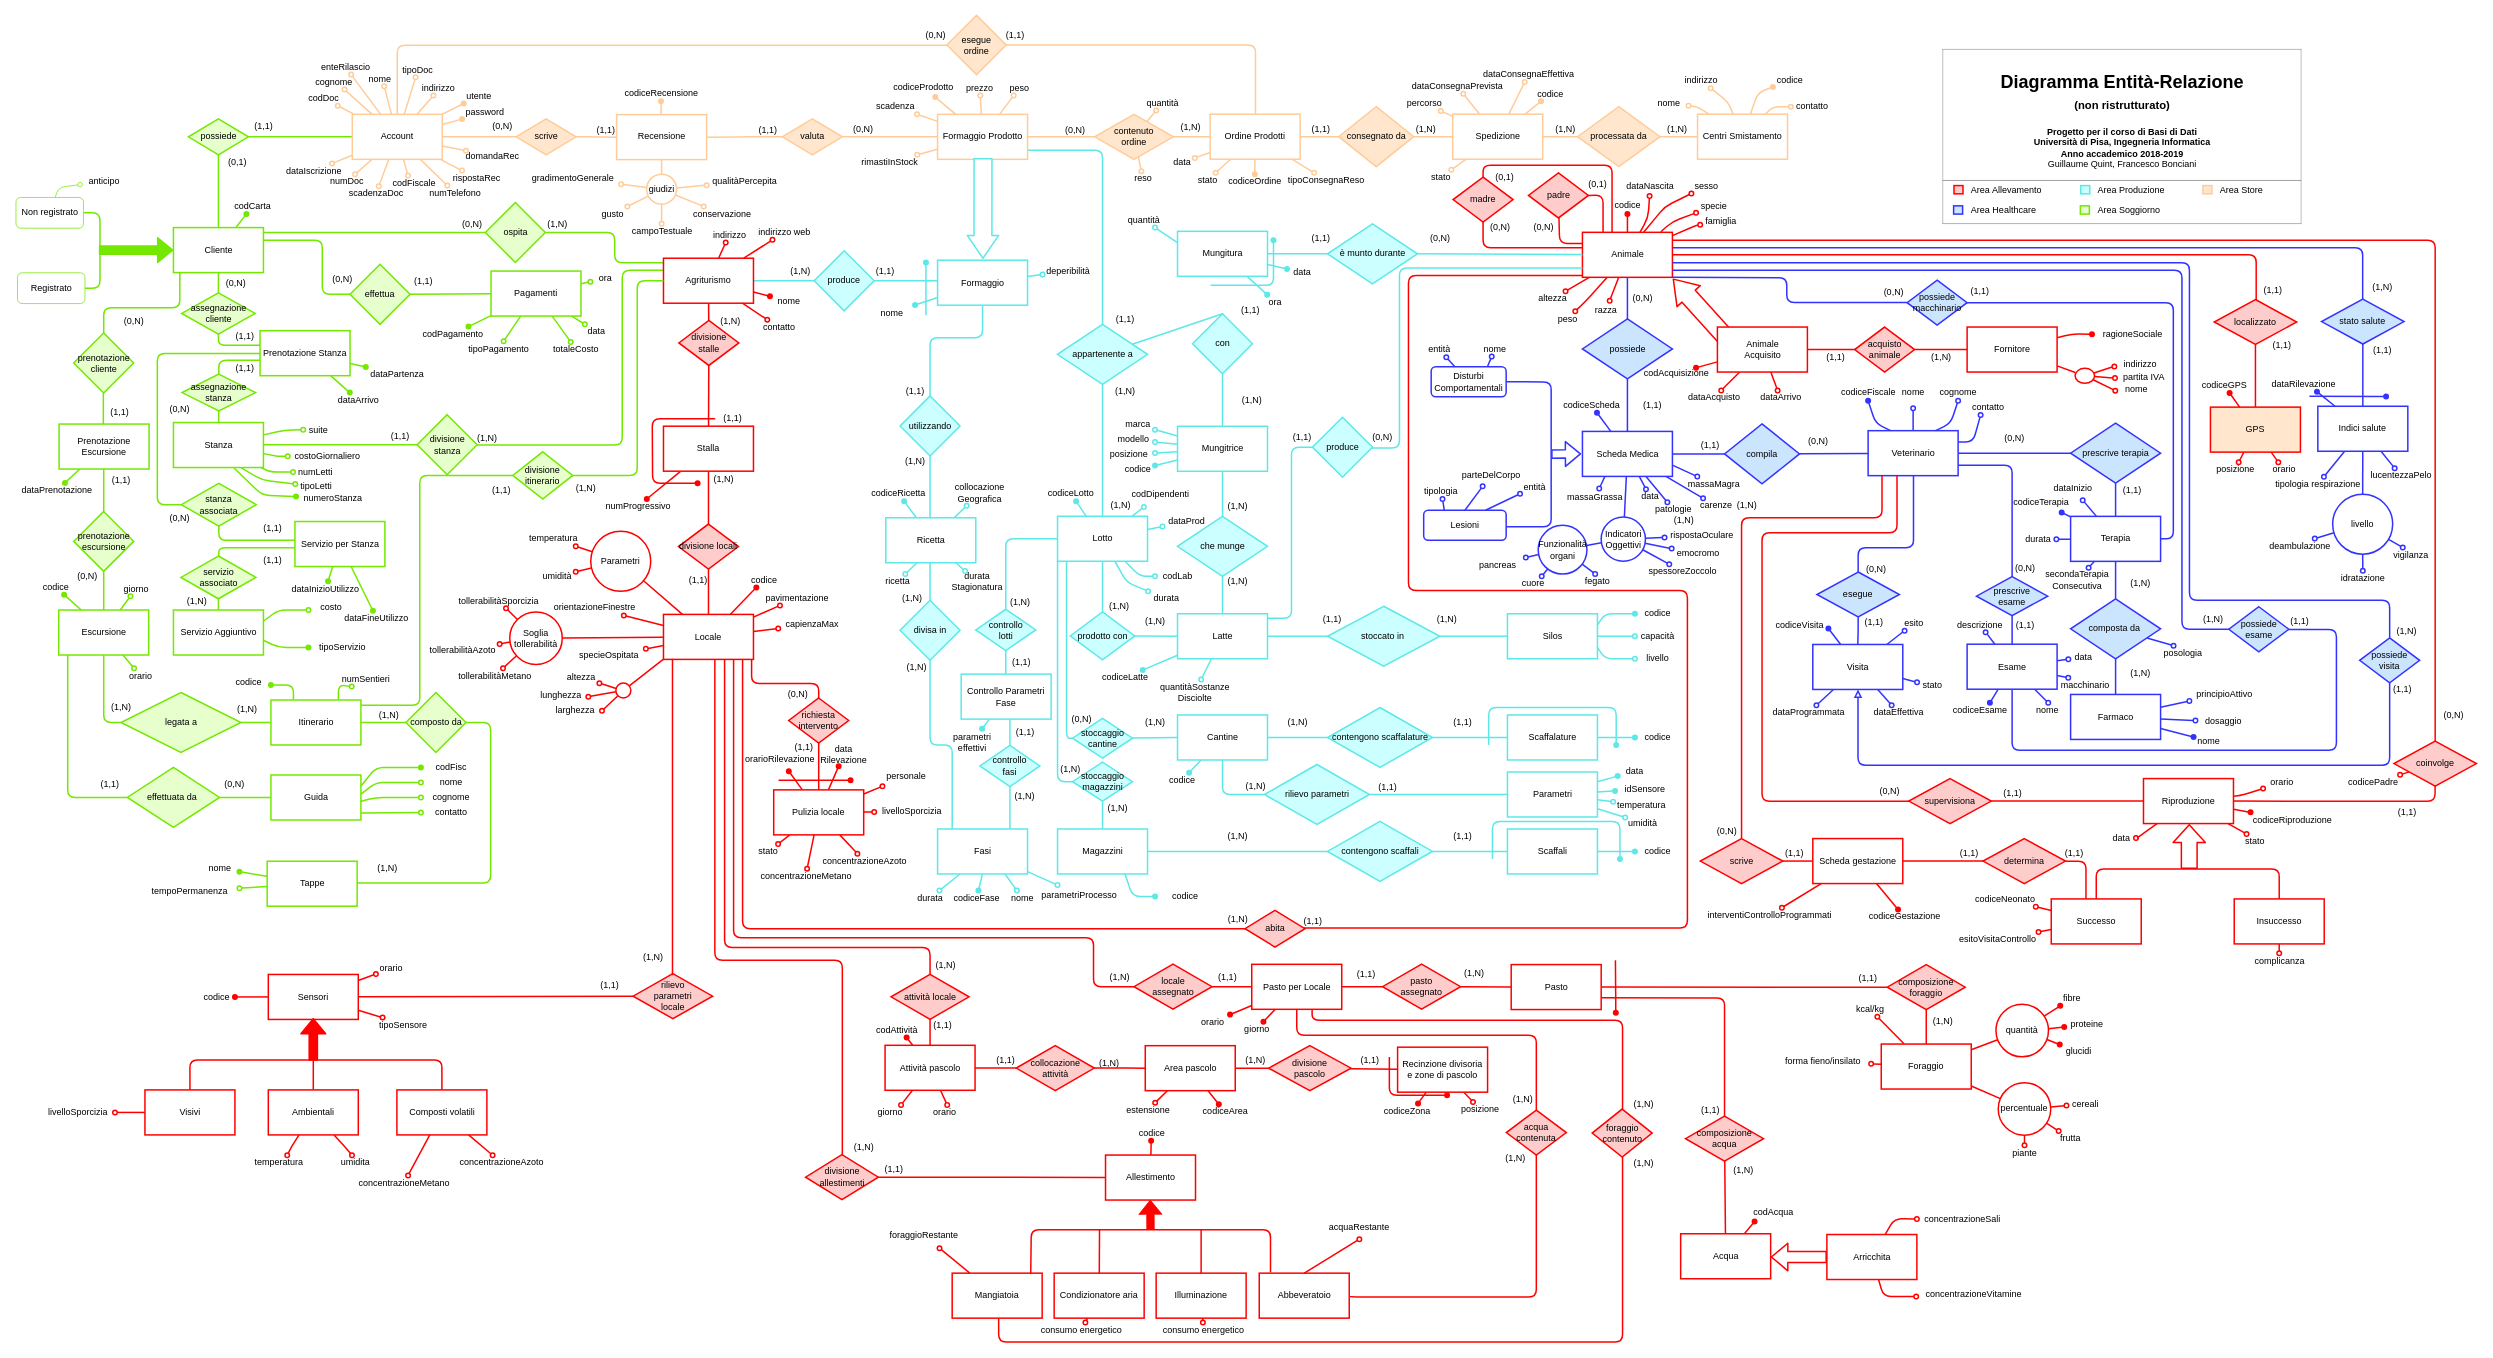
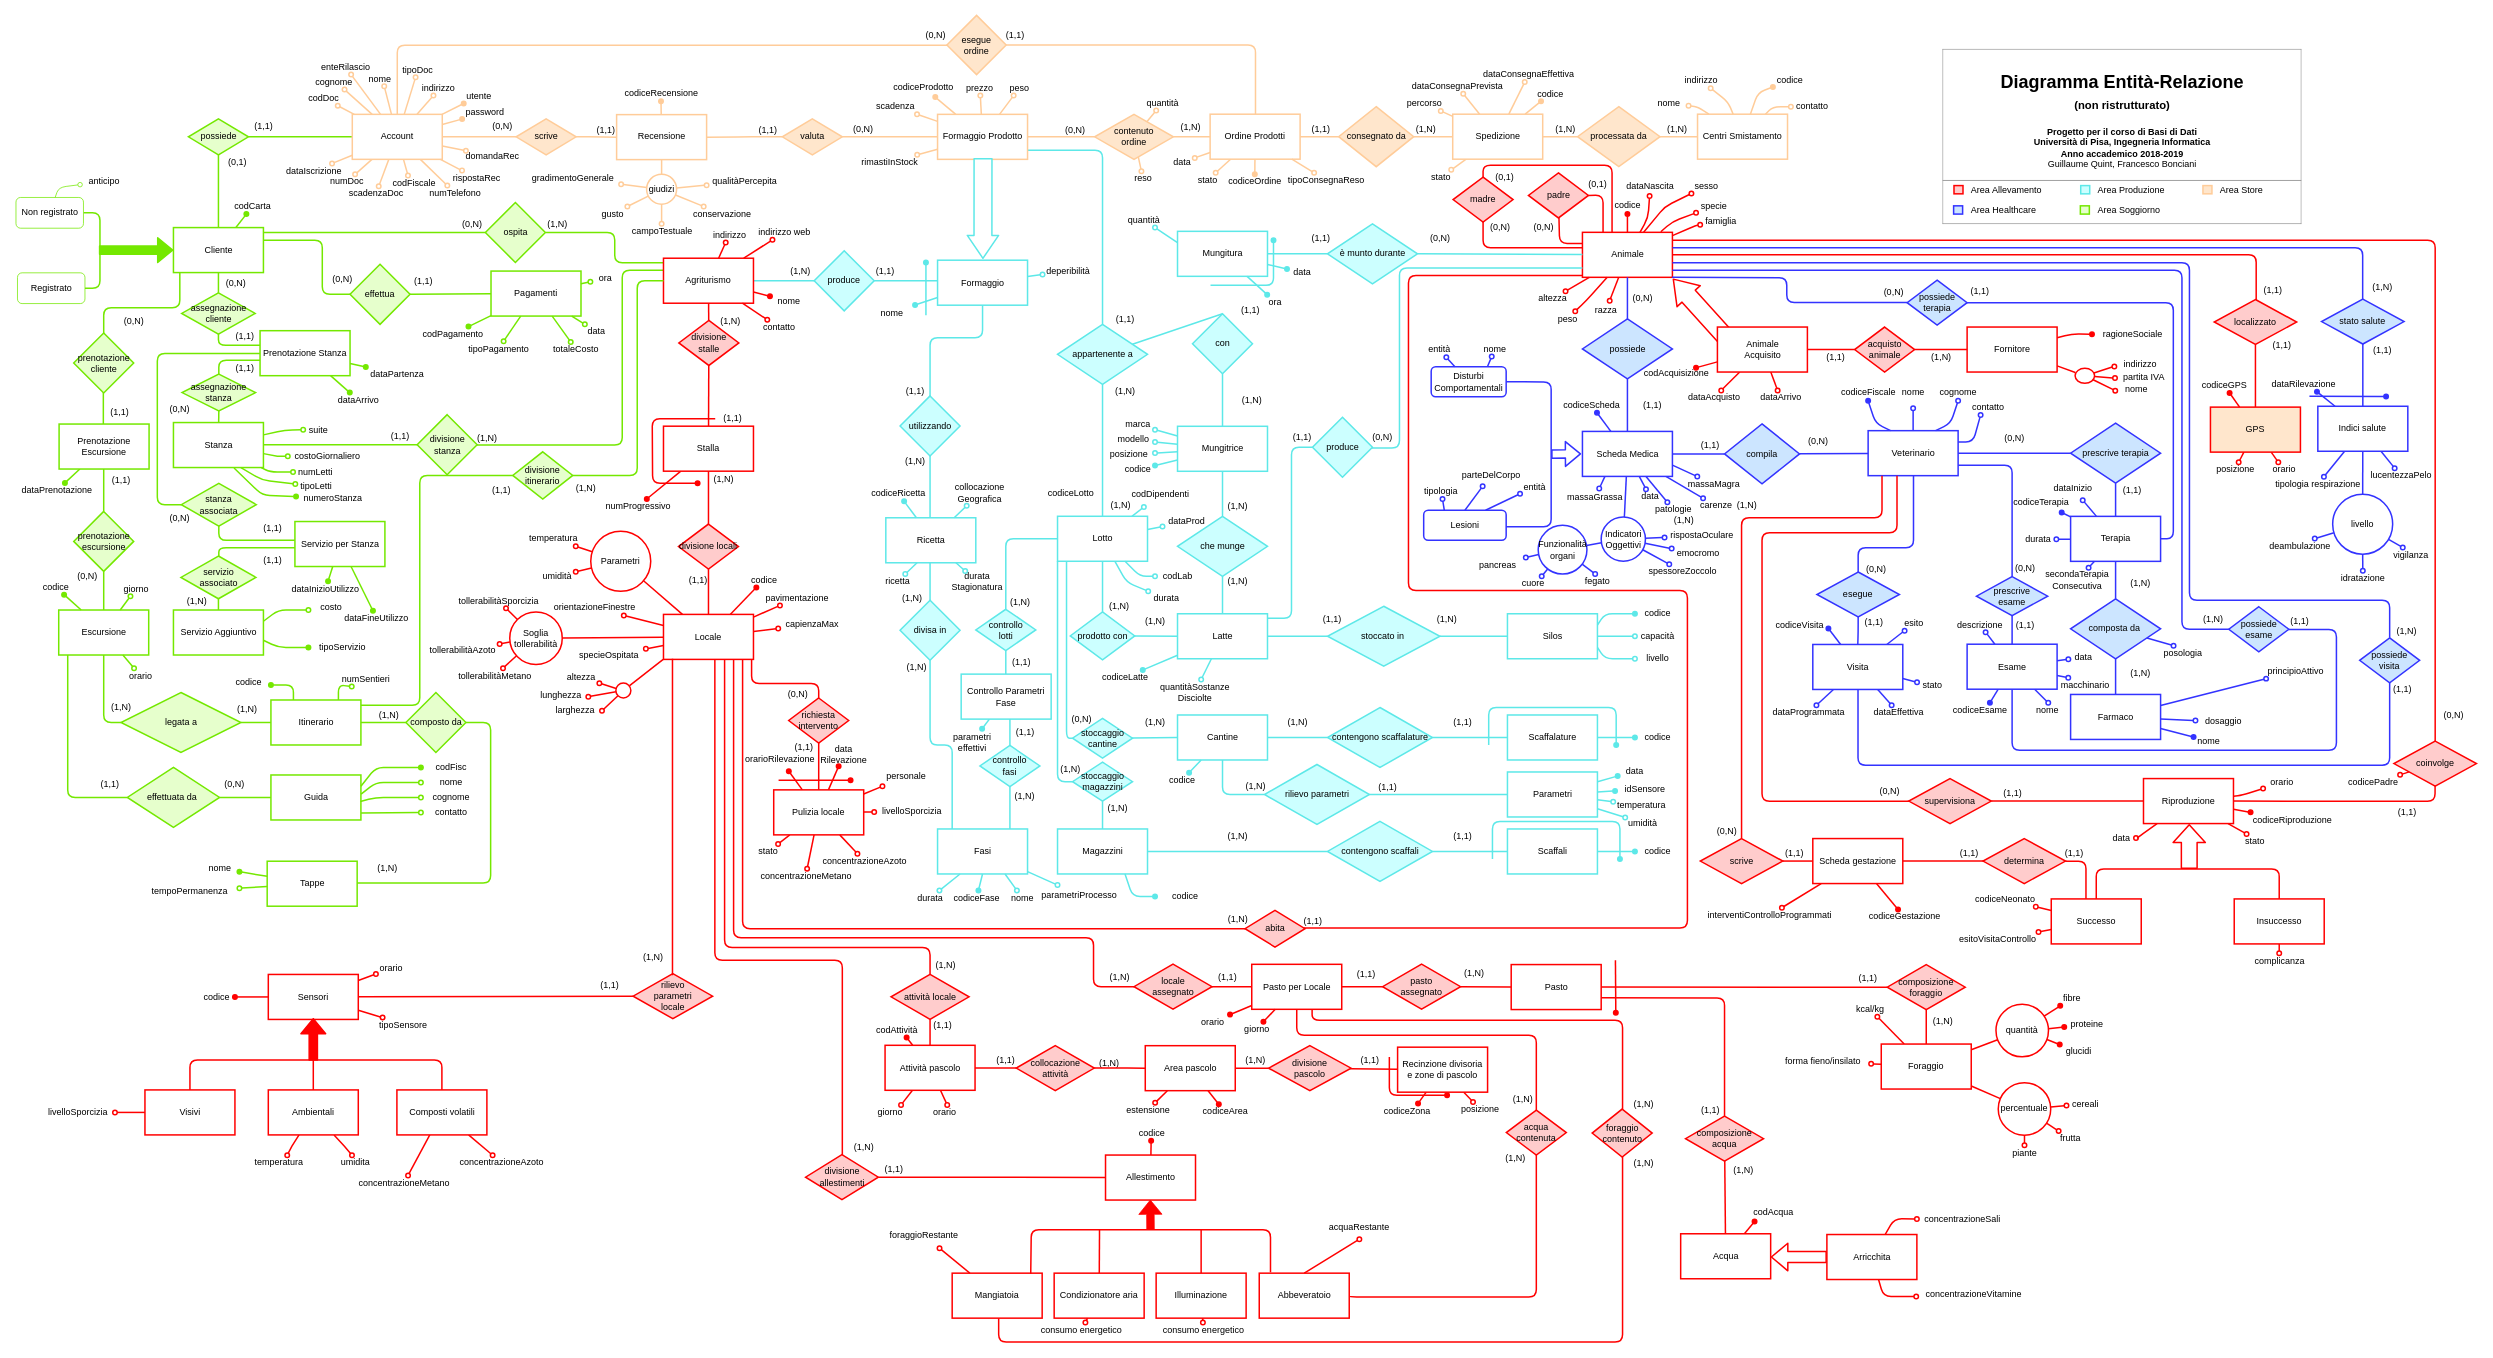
node "possiede macchinario": label "possiede macchinario" -> "possiede terapia"
edge "Lotto" -> "codiceLotto": removed
node "principioAttivo": moved (2225, 694) -> (2296, 671)
edge "possiede visita" -> "Visita": arrowhead block -> none
